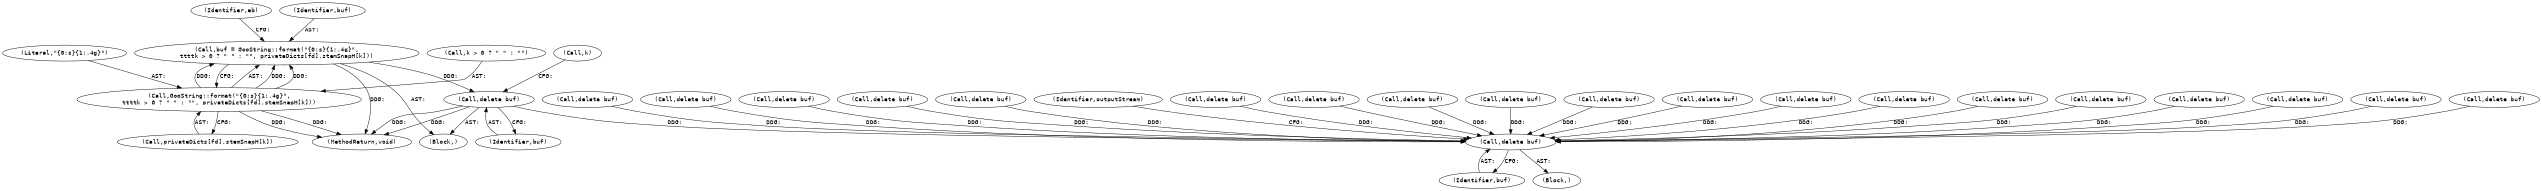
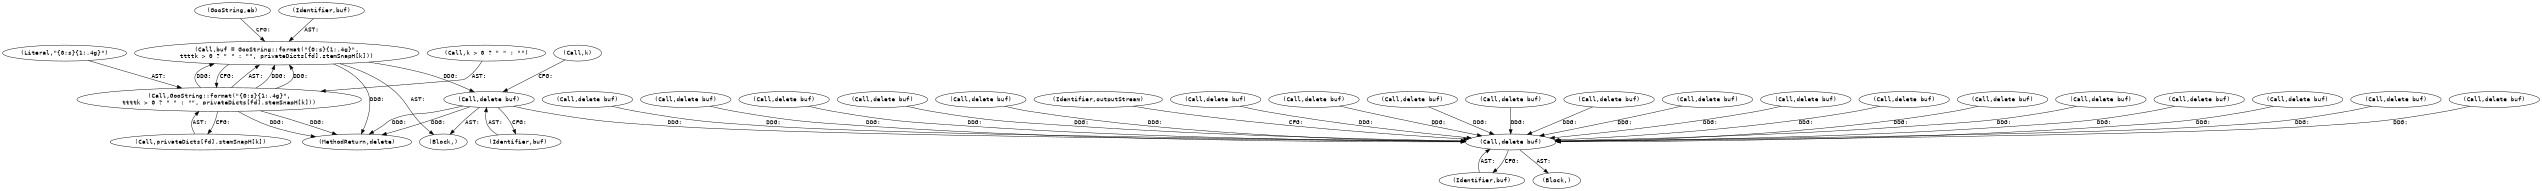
node "(Identifier,eb)": label "(Identifier,eb)" -> "(GooString,eb)"
node "(MethodReturn,void)": label "(MethodReturn,void)" -> "(MethodReturn,delete)"
